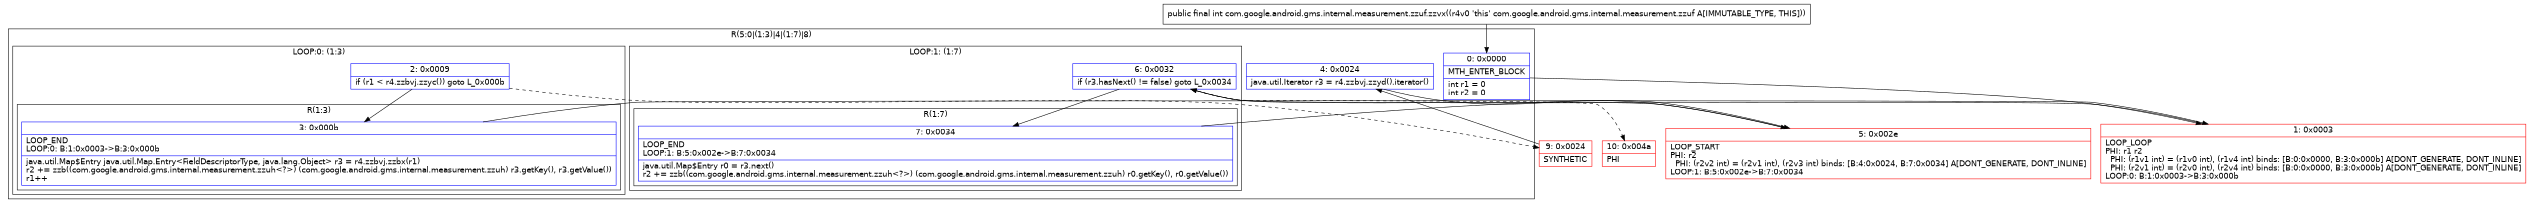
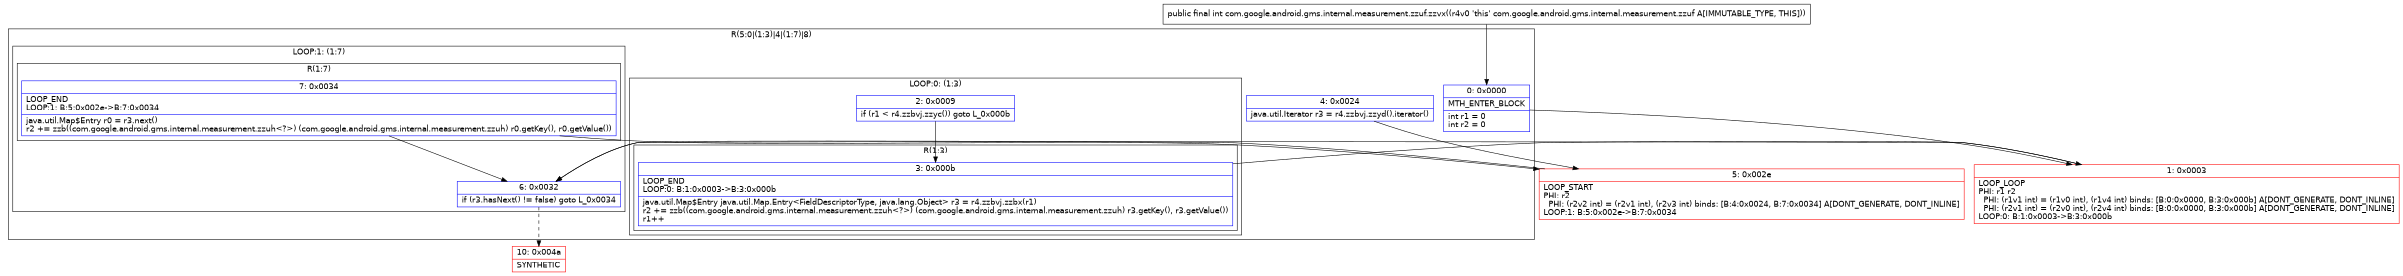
edge "6: 0x0032" -> "7: 0x0034": reversed
node "9: 0x0024": removed
node "10: 0x004a": text "PHI" -> "SYNTHETIC"
